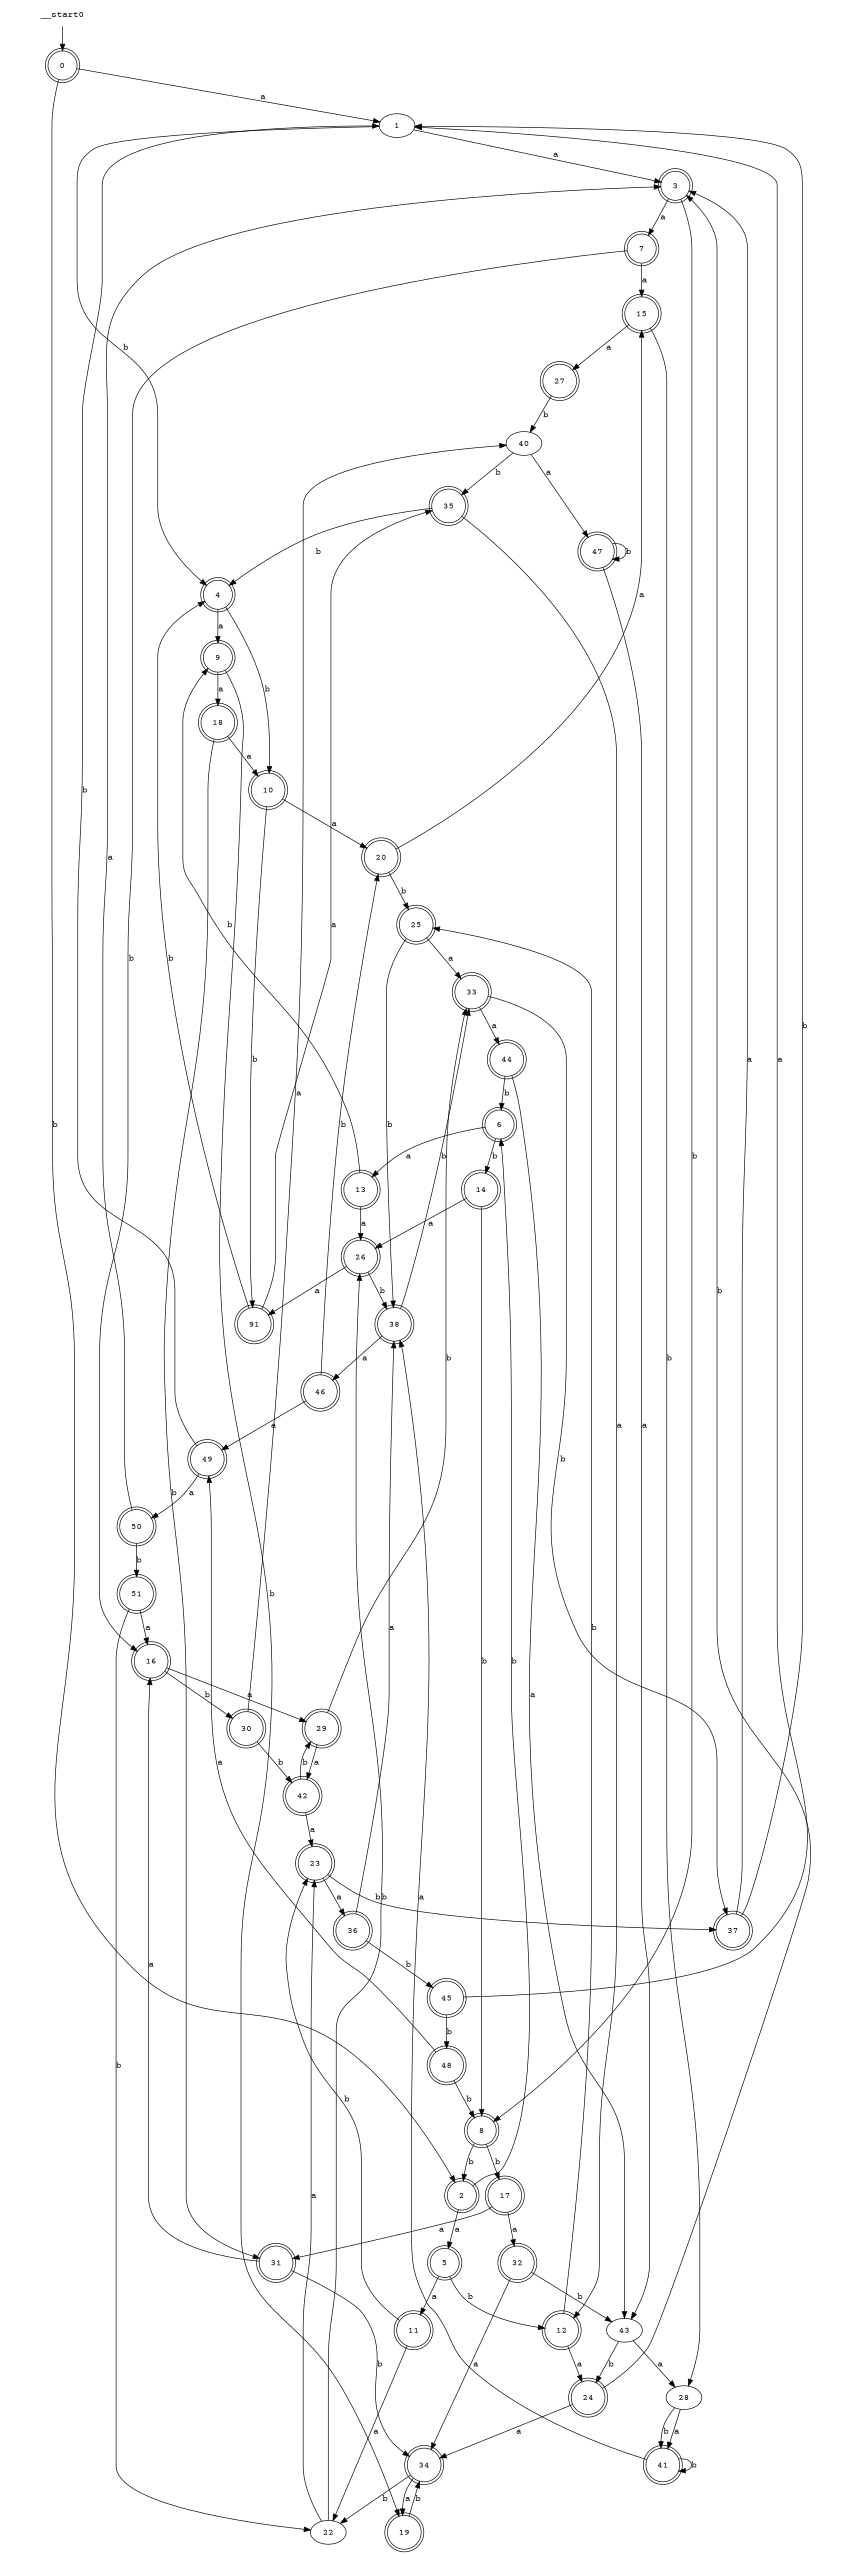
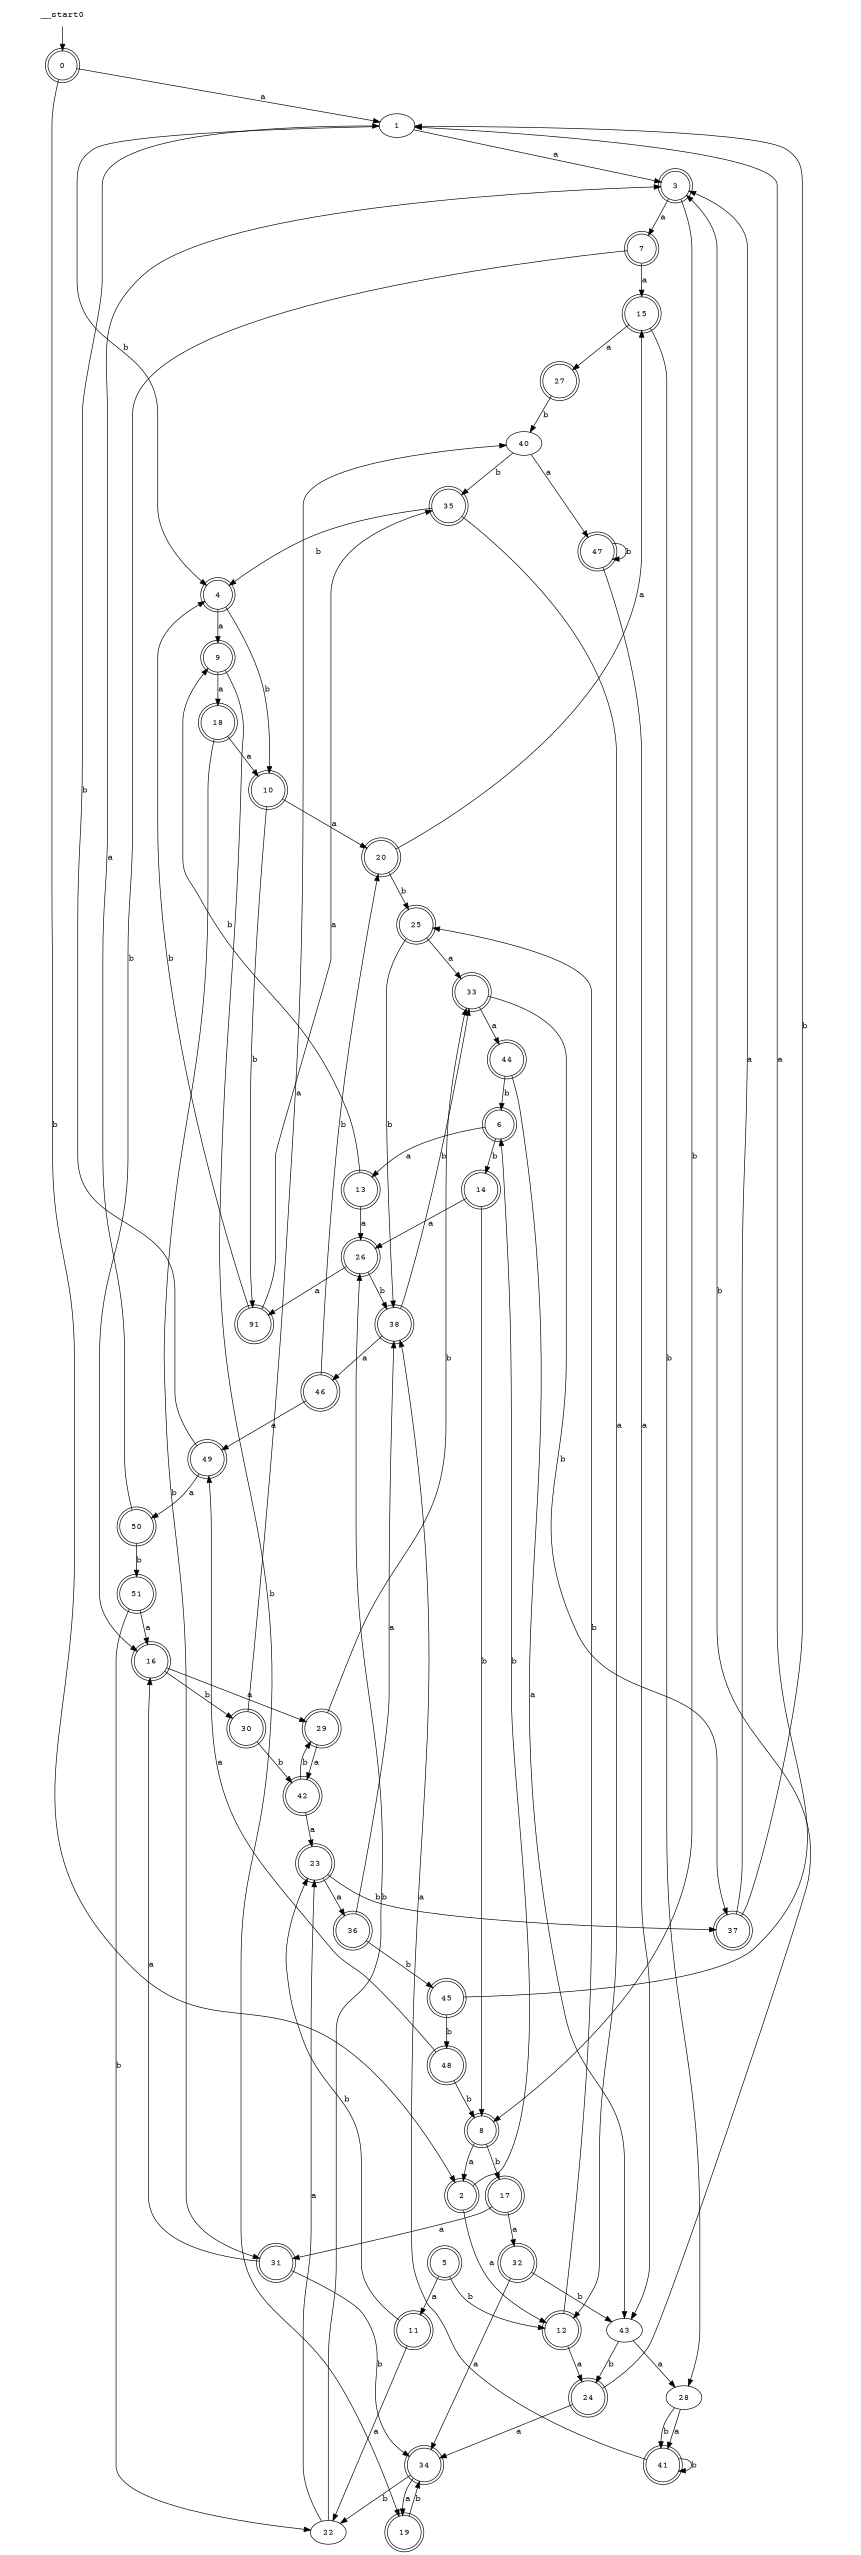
edge "8" -> "2": label "b" -> "a"
edge "2" -> "5": now "2" -> "12"
